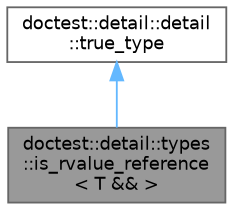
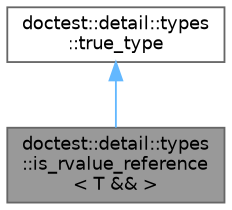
node "doctest::detail::detail ::true_type": label "doctest::detail::detail ::true_type" -> "doctest::detail::types ::true_type"
